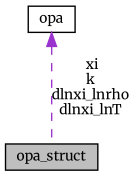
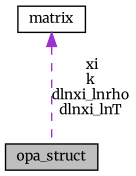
node "opa": label "opa" -> "matrix"
